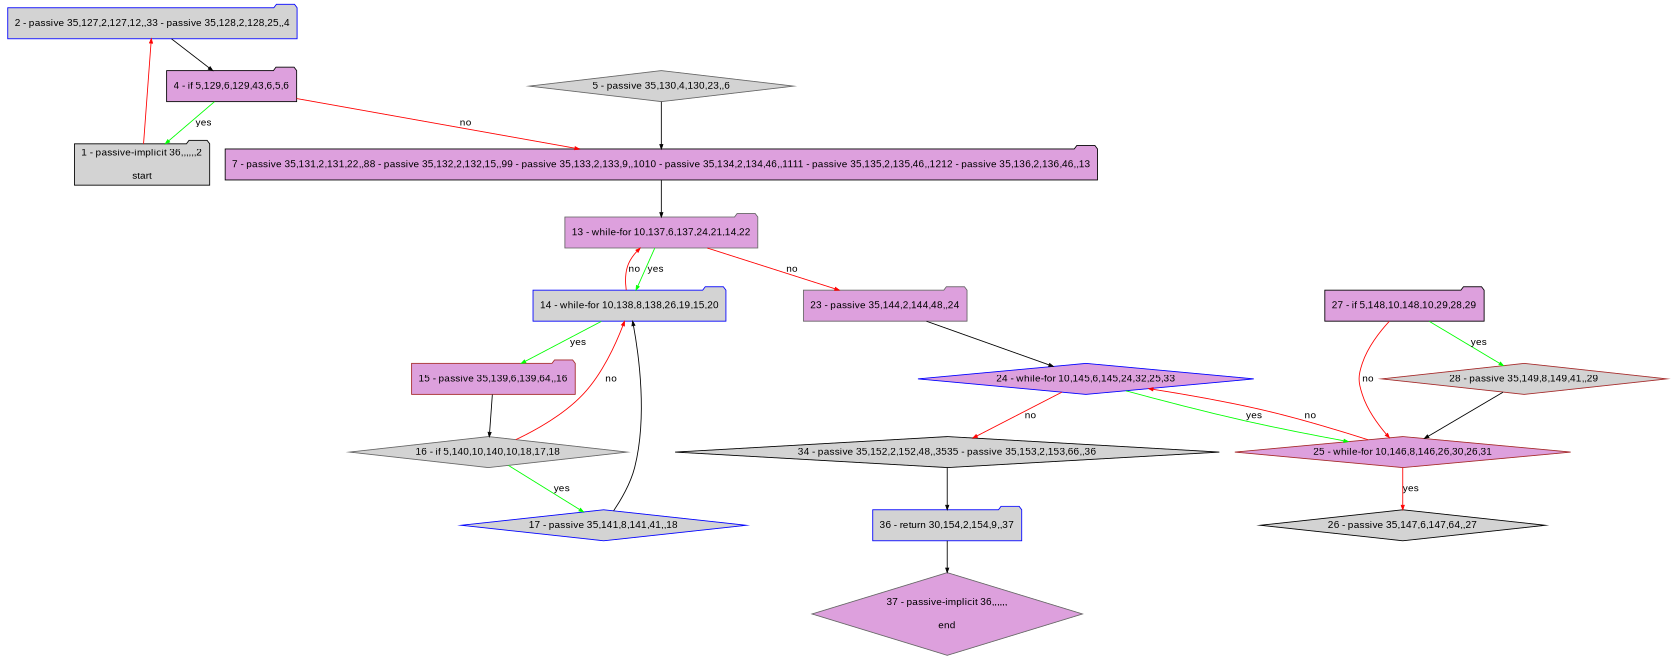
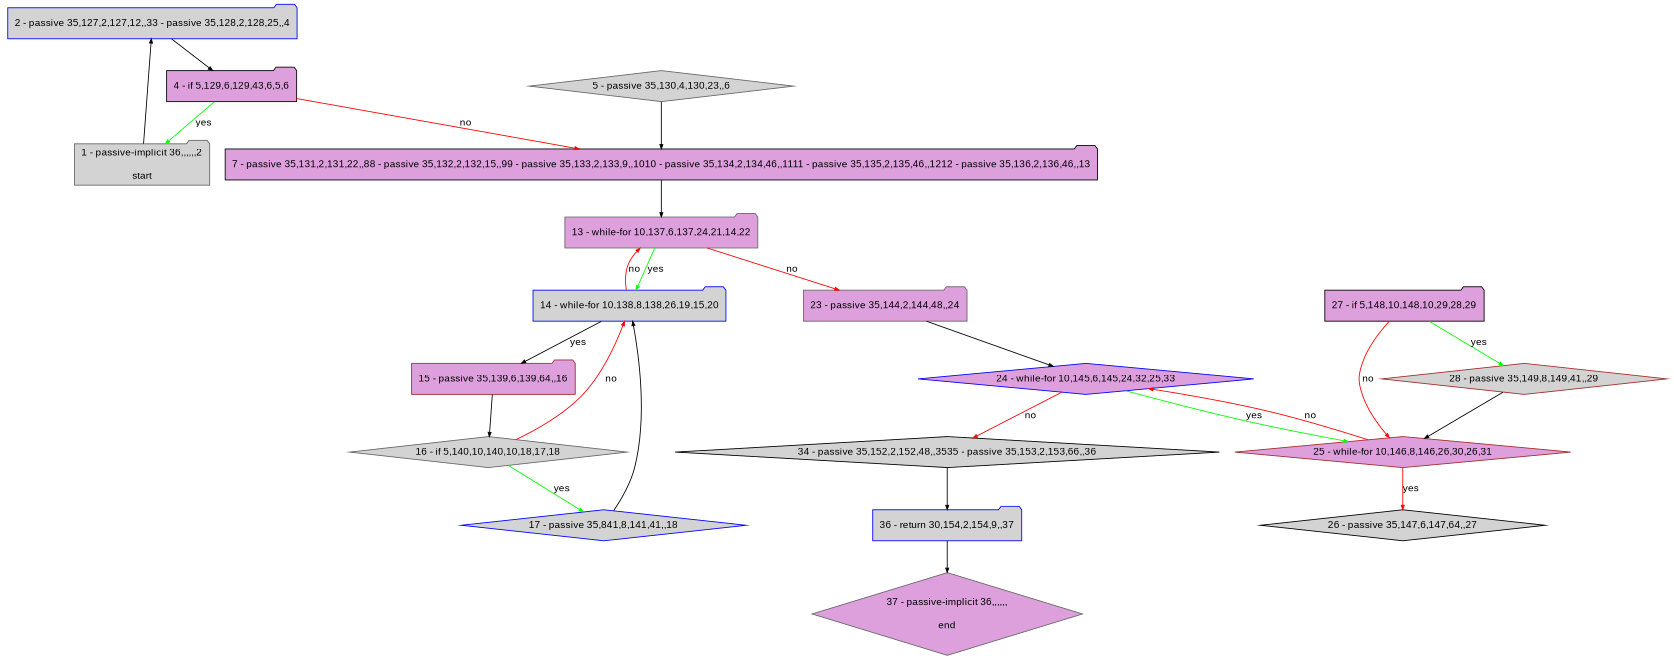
edge "1 - passive-implicit 36,,,,,,2 start" -> "2 - passive 35,127,2,127,12,,33 - passive 35,128,2,128,25,,4": color #ff0000 -> #000000
node "1 - passive-implicit 36,,,,,,2 start": color black -> gray40
edge "14 - while-for 10,138,8,138,26,19,15,20" -> "15 - passive 35,139,6,139,64,,16": color #00ff00 -> #000000
node "17 - passive 35,141,8,141,41,,18": label "17 - passive 35,141,8,141,41,,18" -> "17 - passive 35,841,8,141,41,,18"
